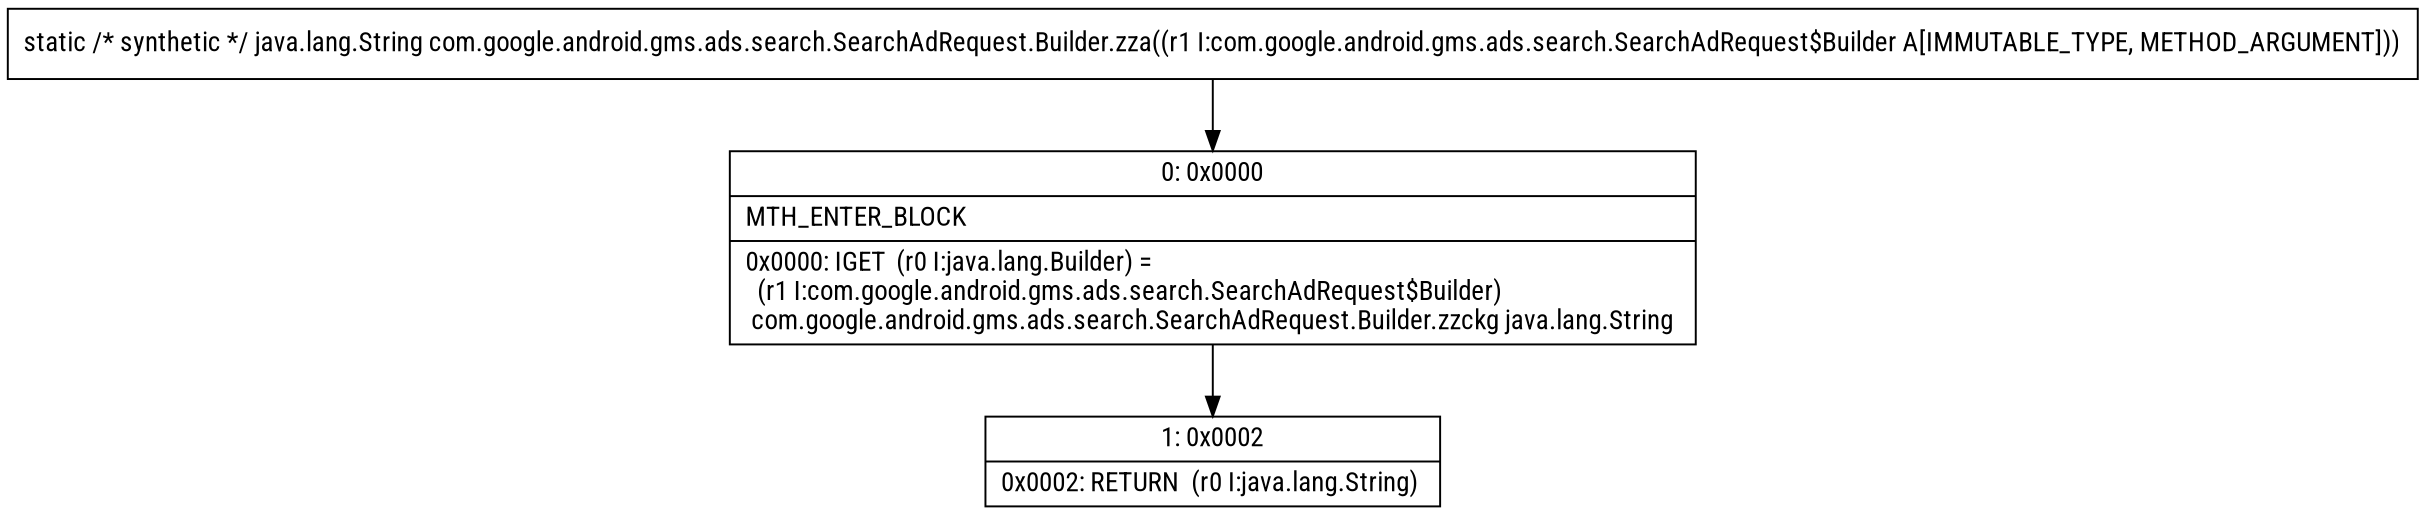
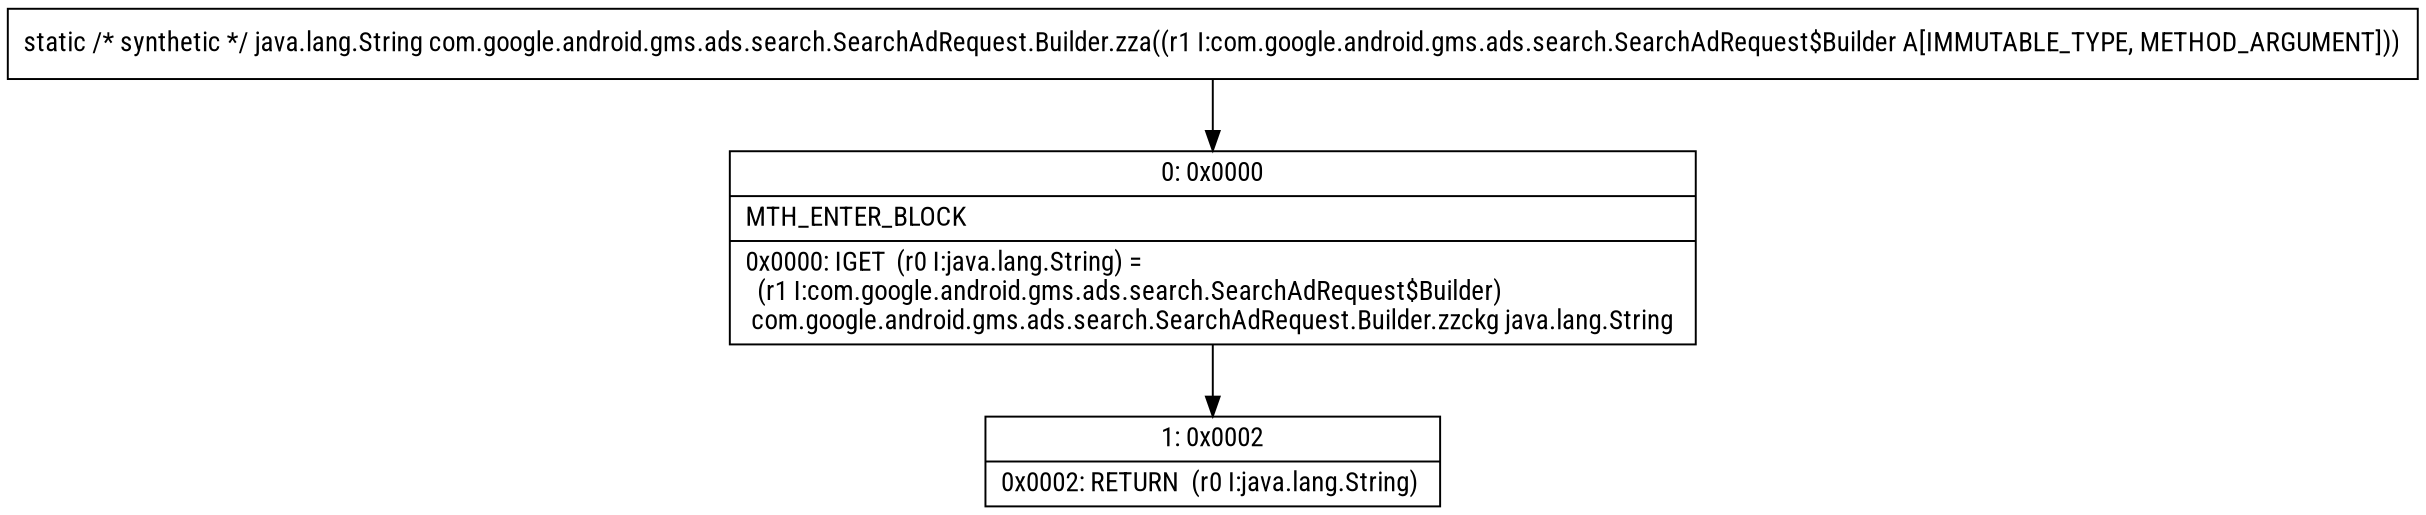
node "0: 0x0000": text "0x0000: IGET  (r0 I:java.lang.Builder) =" -> "0x0000: IGET  (r0 I:java.lang.String) ="
